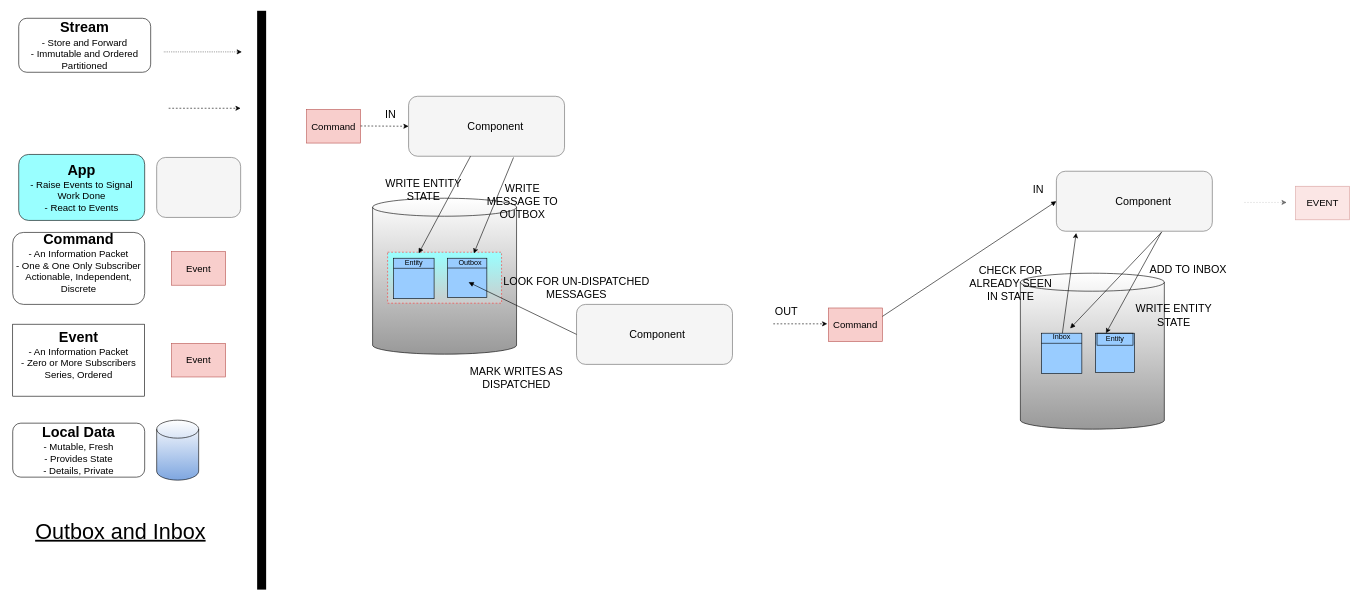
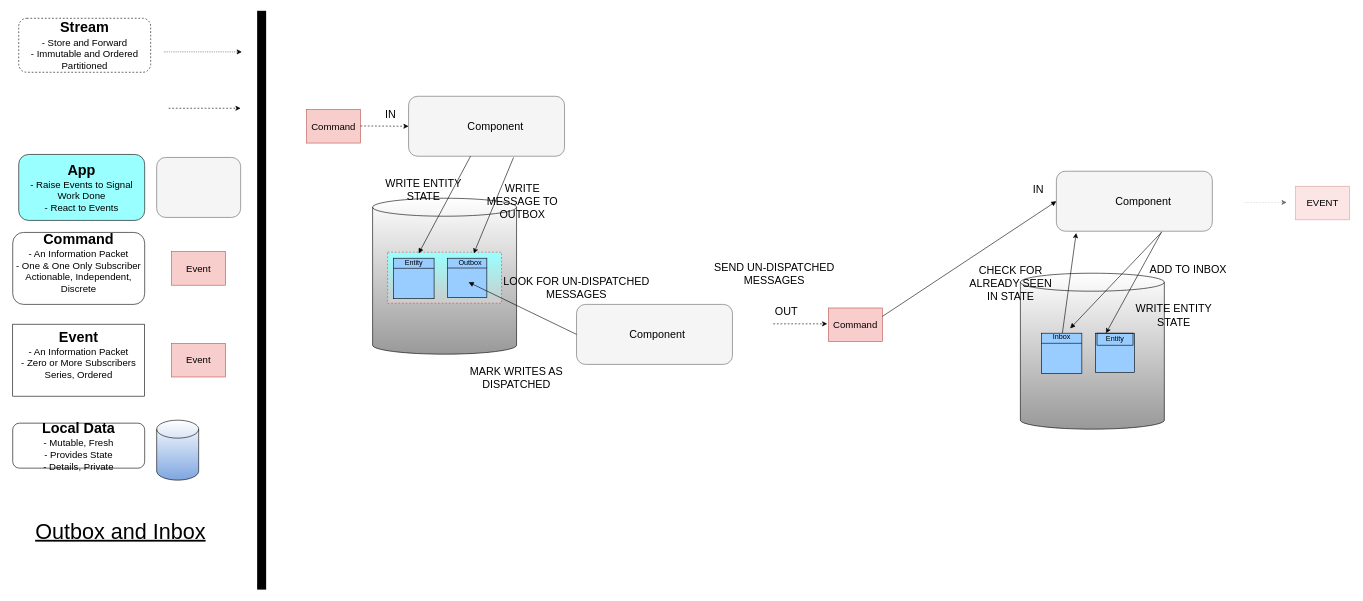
node "Stream - Store and Forward - Immutable and Ordered Partitioned": style solid -> dashed
node "SEND UN-DISPATCHED MESSAGES": added
node "Local Data - Mutable, Fresh - Provides State - Details, Private": size 132x54 -> 132x45
